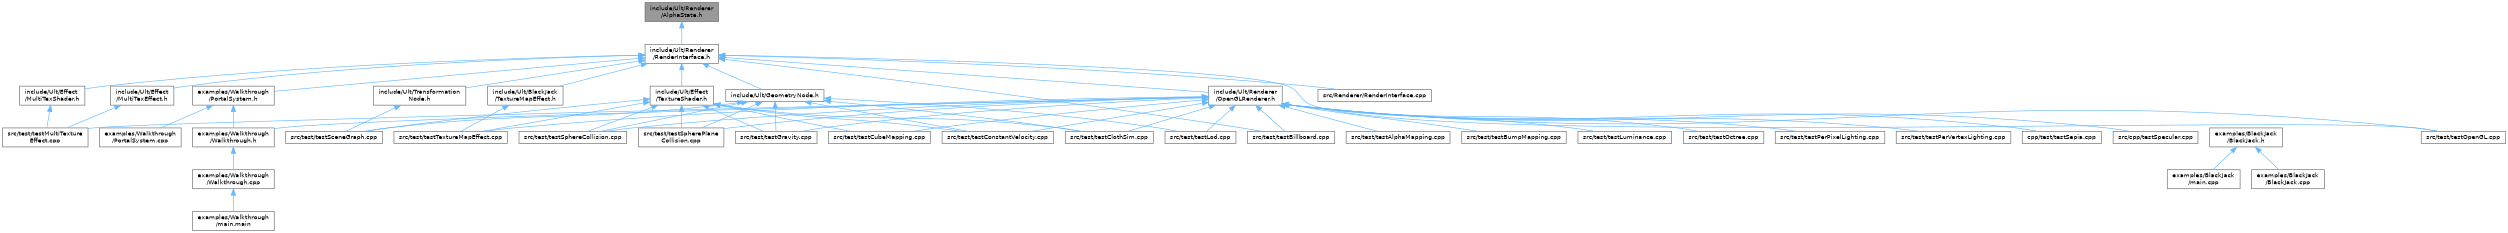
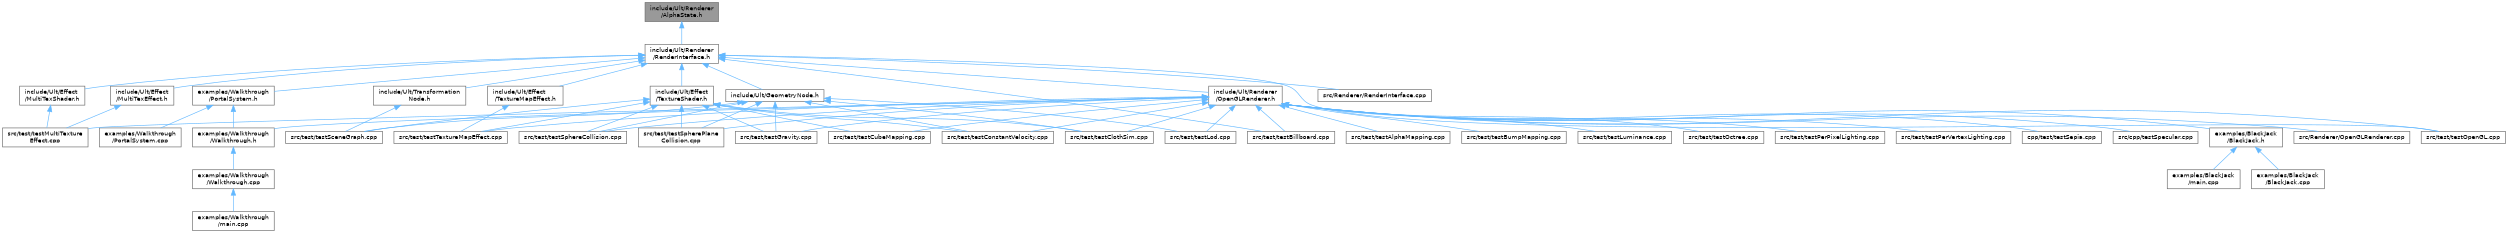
node "include/Ult/BlackJack /TextureMapEffect.h": label "include/Ult/BlackJack /TextureMapEffect.h" -> "include/Ult/Effect /TextureMapEffect.h"
edge "examples/BlackJack /BlackJack.h" -> "include/Ult/Renderer /OpenGLRenderer.h": added
node "src/Renderer/OpenGLRenderer.cpp": added
node "examples/Walkthrough /main.main": label "examples/Walkthrough /main.main" -> "examples/Walkthrough /main.cpp"
